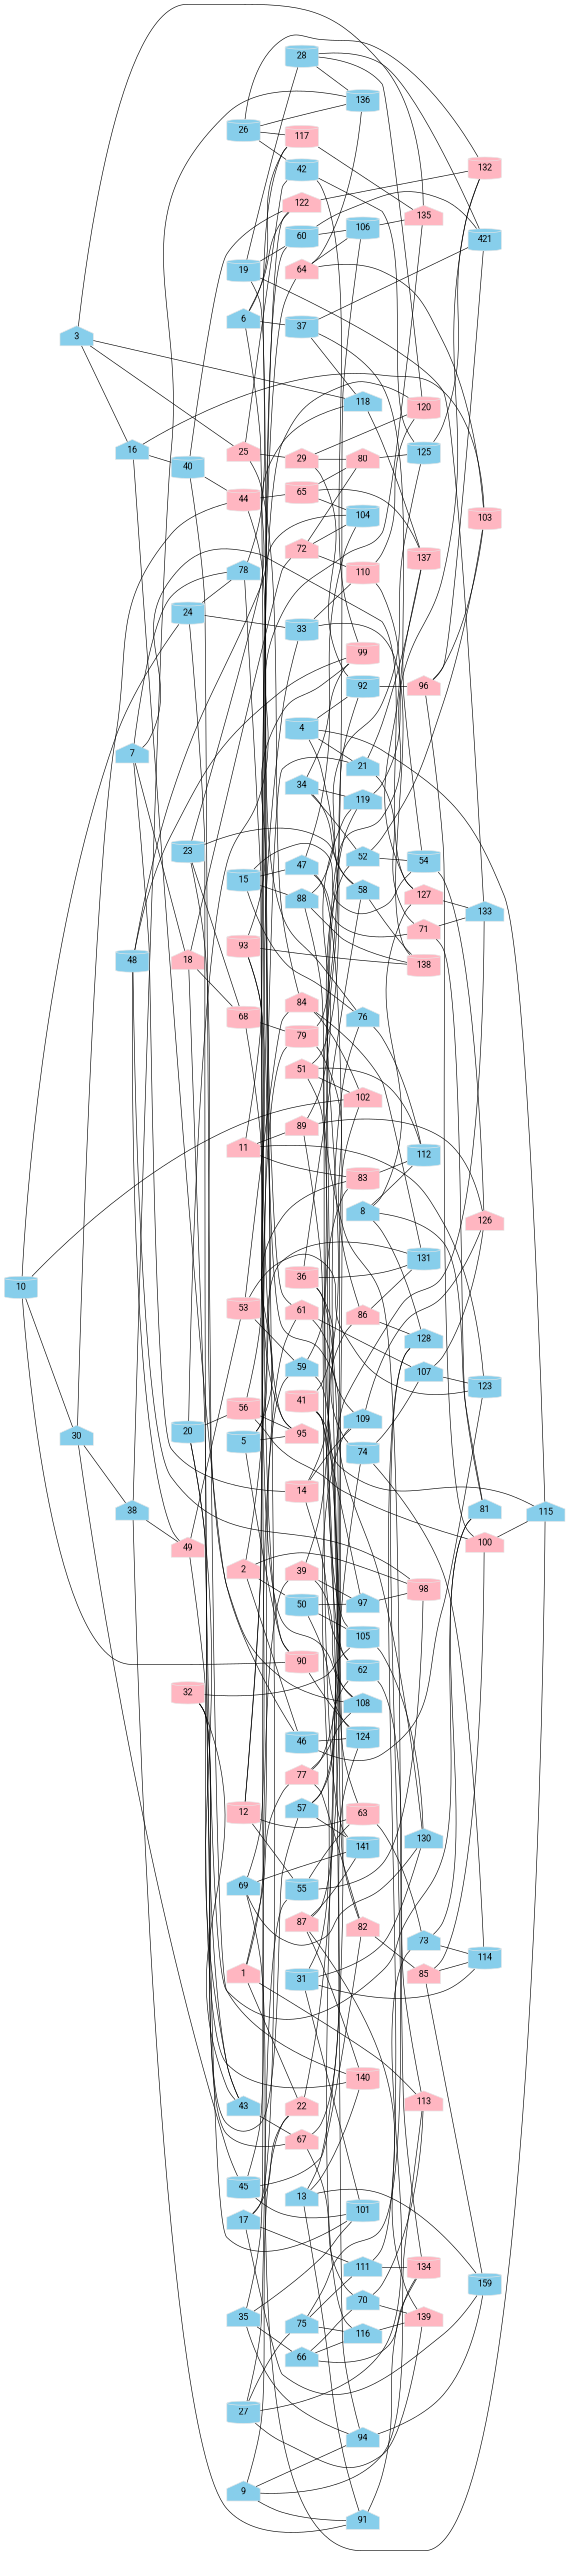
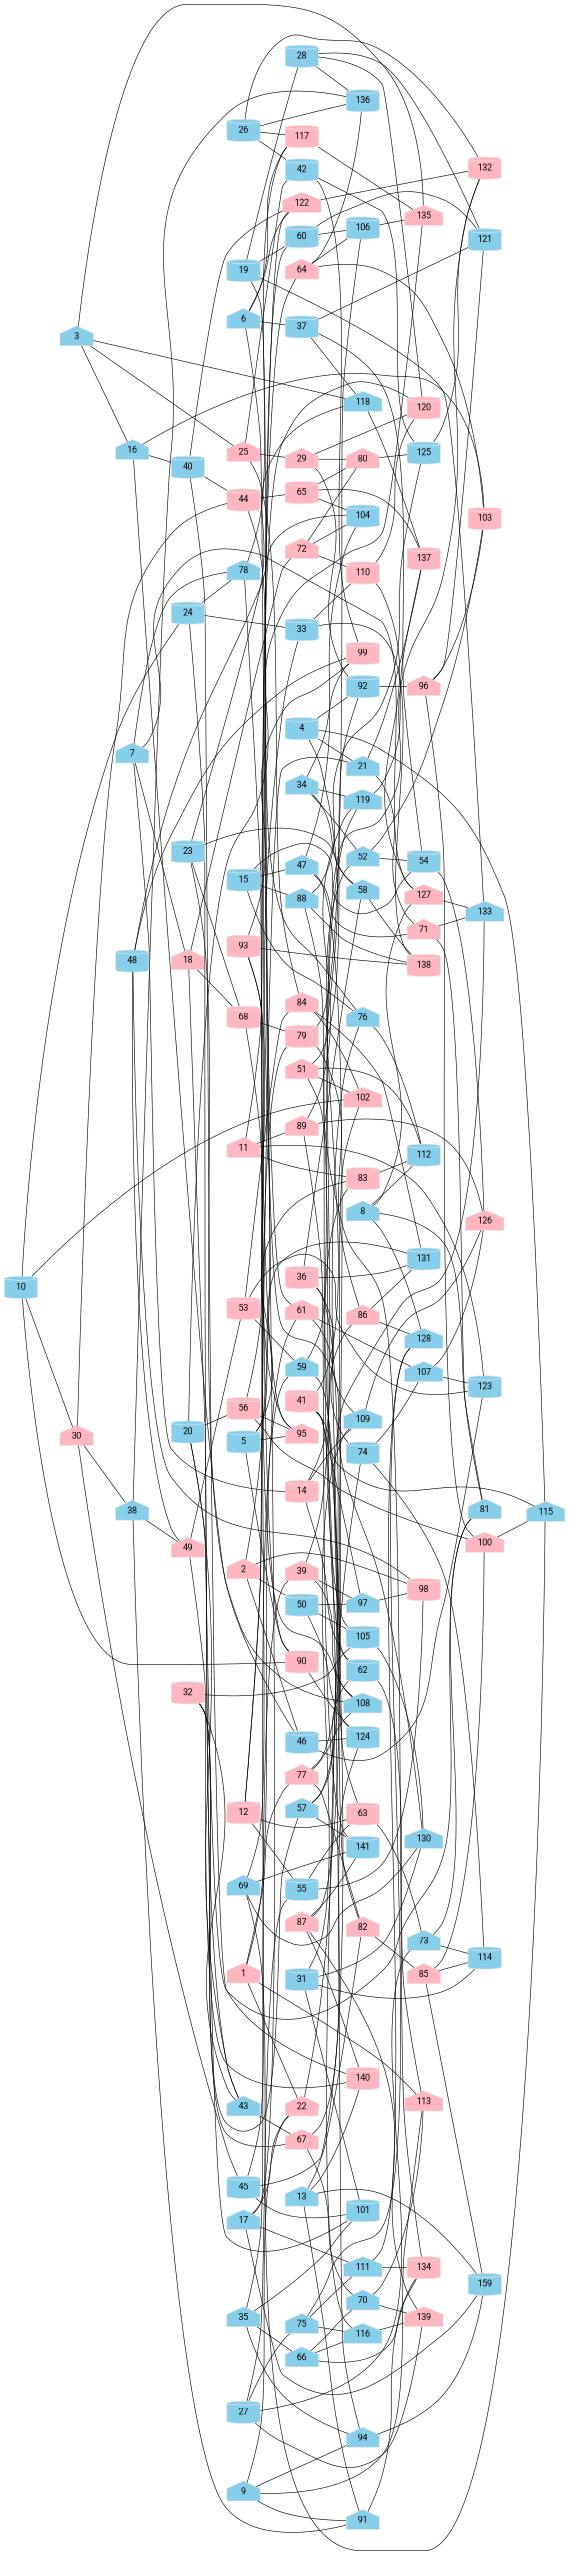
node "421": label "421" -> "121"
node "30": fillcolor skyblue -> lightpink
